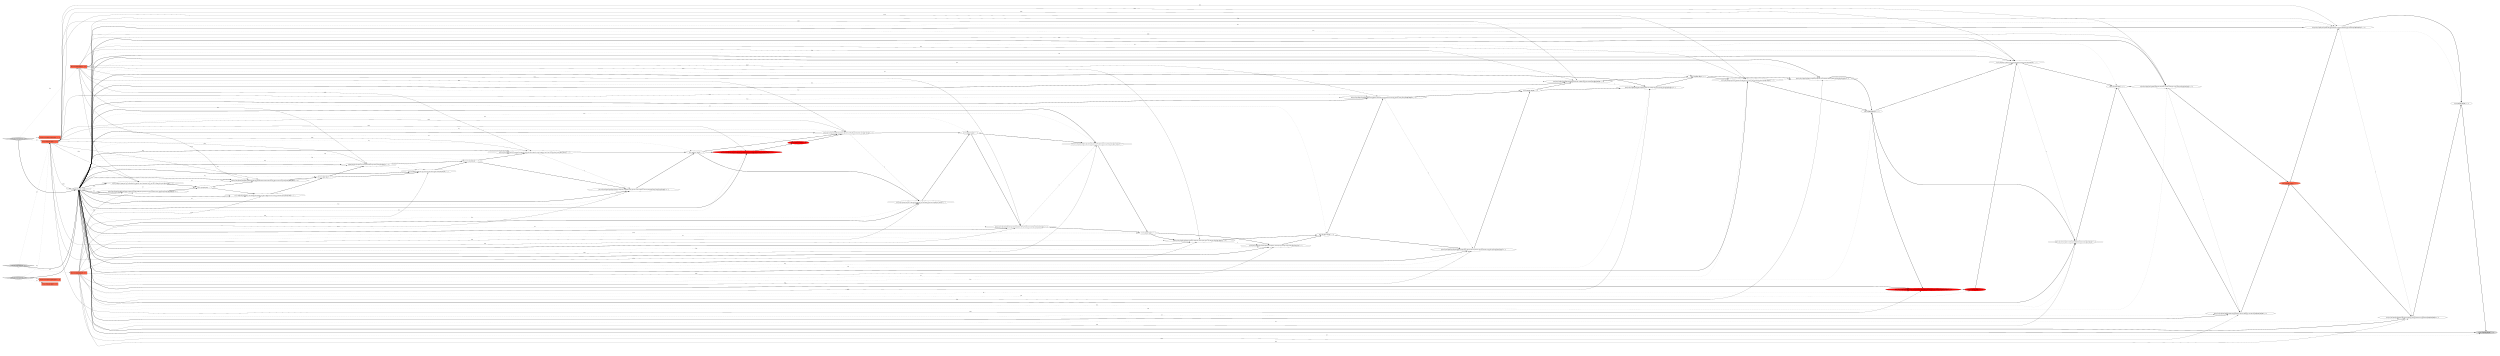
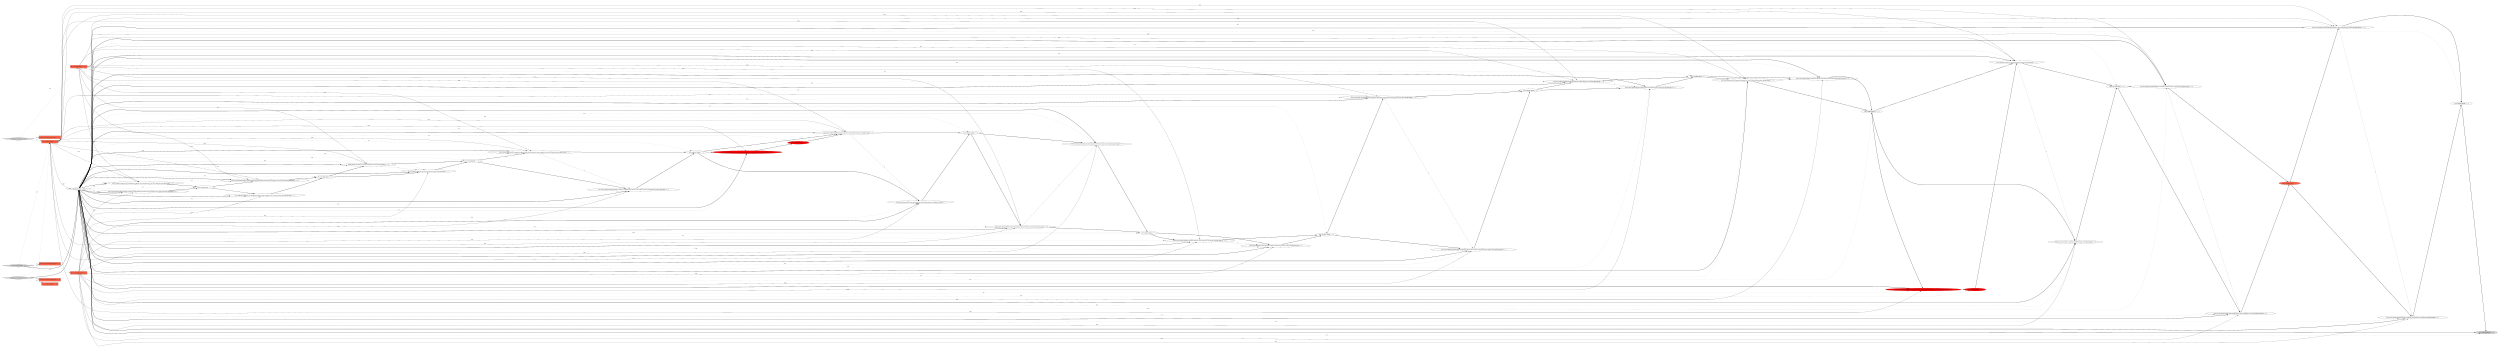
edge "setPropertyOnComponent['1', '0', '0']" -> "name@@@3@@@['1', '1', '1']": removed
node "Component component@@@2@@@['0', '0', '1']": added
